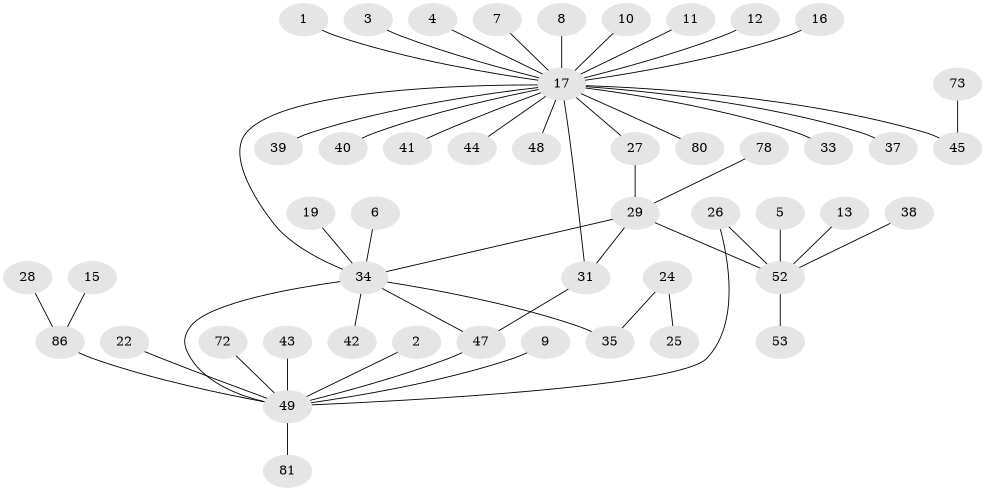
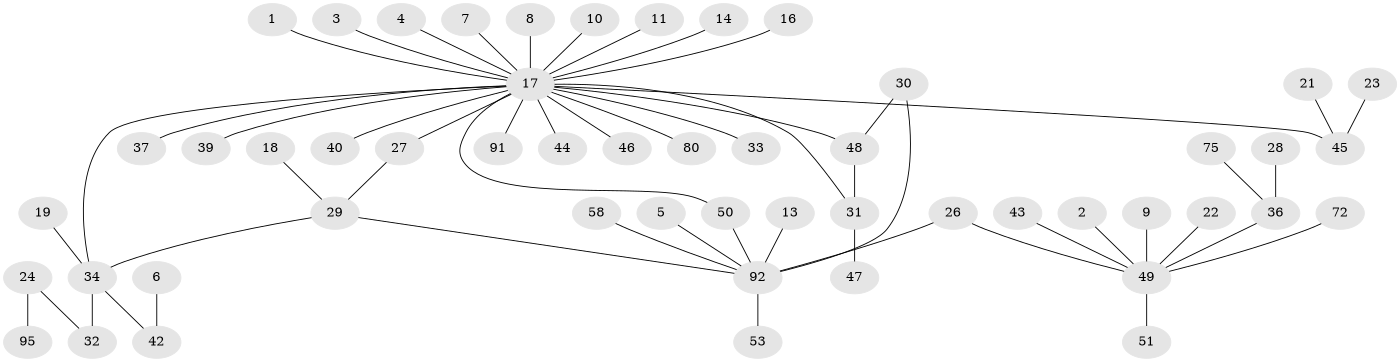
node "12": label "12" -> "14"
node "30": added
node "73": label "73" -> "23"
node "21": added
node "41": label "41" -> "91"
node "46": added
node "78": label "78" -> "18"
node "50": added
node "38": label "38" -> "58"
edge "6" -- "34": now "6" -- "42"
edge "29" -- "31": now "48" -- "31"
node "15": label "15" -> "75"
node "52": label "52" -> "92"
edge "34" -- "47": removed
edge "34" -- "49": removed
node "86": label "86" -> "36"
node "35": label "35" -> "32"
node "25": label "25" -> "95"
edge "47" -- "49": removed
node "81": label "81" -> "51"
